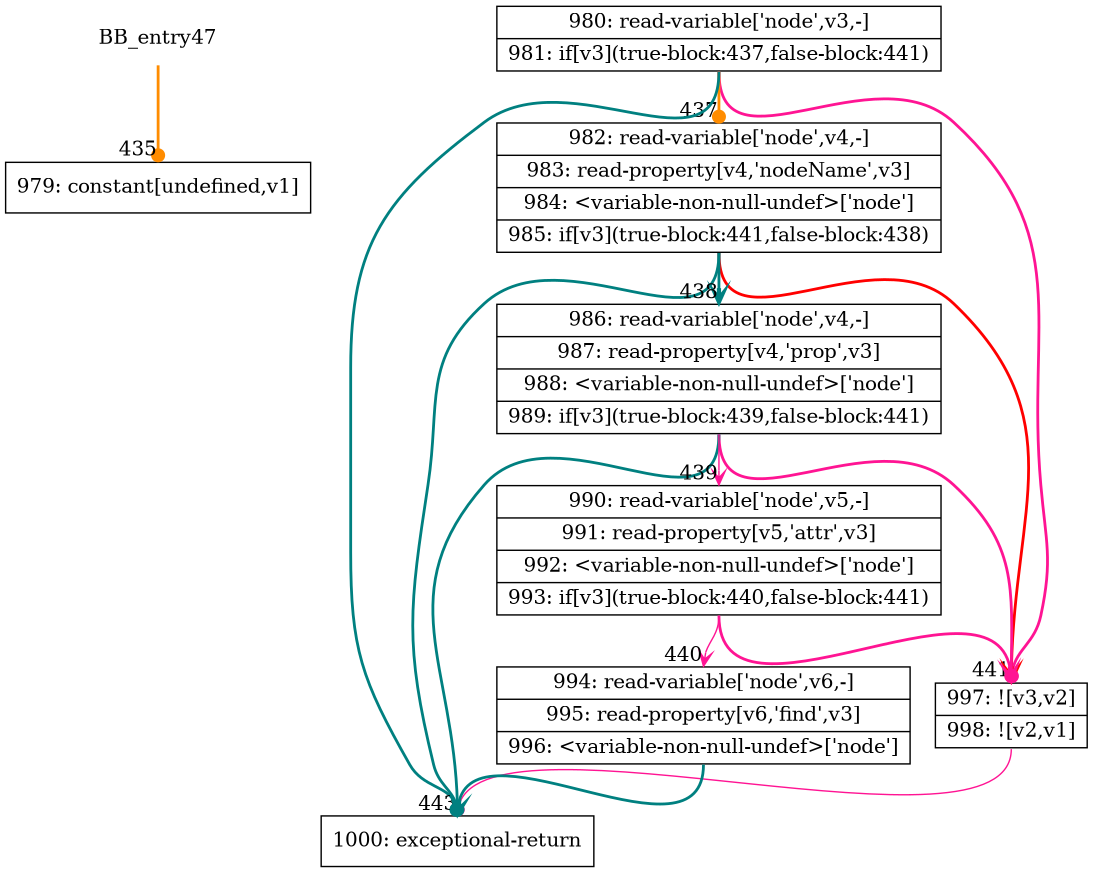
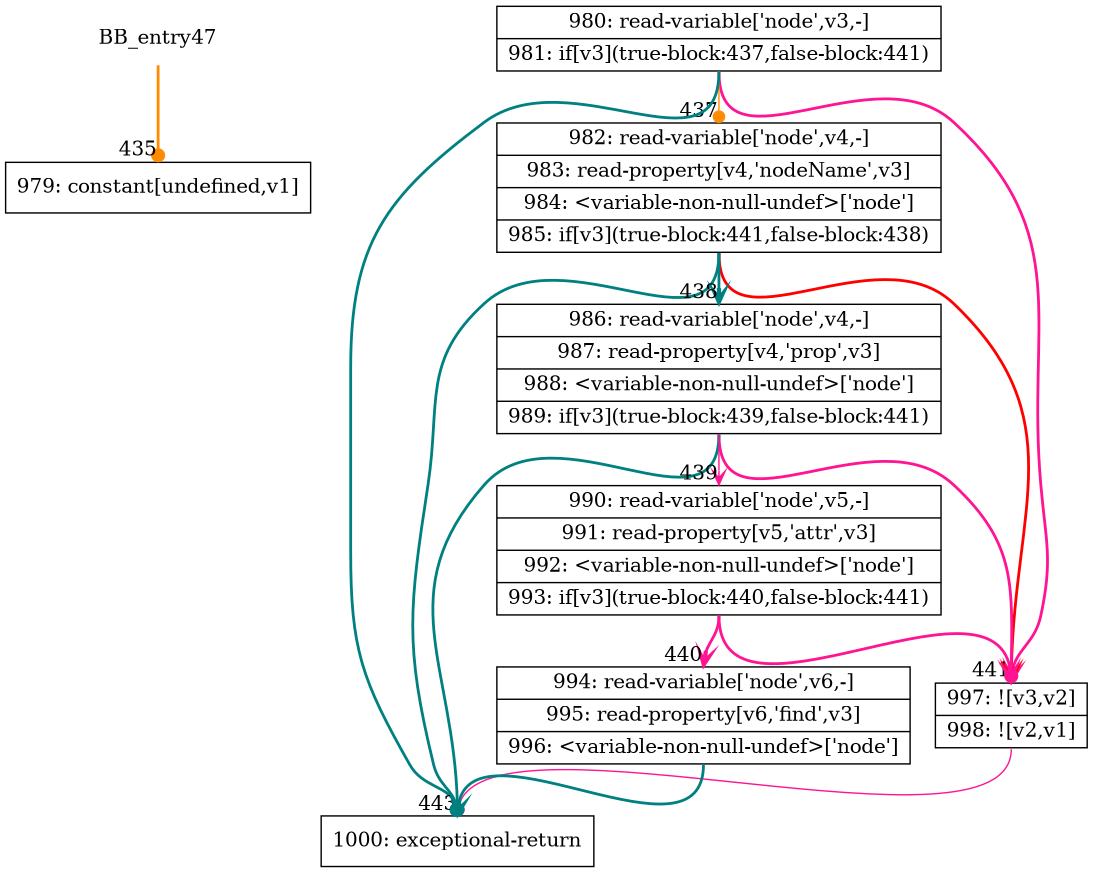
edge "980: read-variable['node',v3,-]" -> "982: read-variable['node',v4,-]": style bold -> solid
edge "980: read-variable['node',v3,-]" -> "997: ![v3,v2]": arrowhead dot -> vee
edge "990: read-variable['node',v5,-]" -> "994: read-variable['node',v6,-]": style solid -> bold
